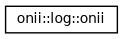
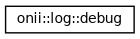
node "onii::log::onii": label "onii::log::onii" -> "onii::log::debug"
